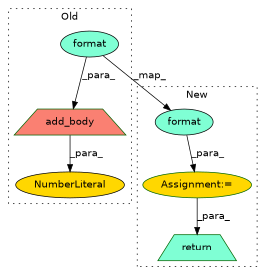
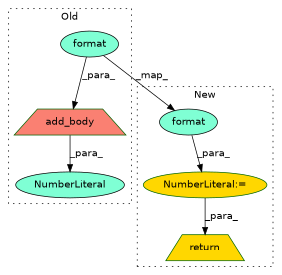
node "NumberLiteral": fillcolor gold -> aquamarine
node "Assignment:=": label "Assignment:=" -> "NumberLiteral:="
node "return": fillcolor aquamarine -> gold
